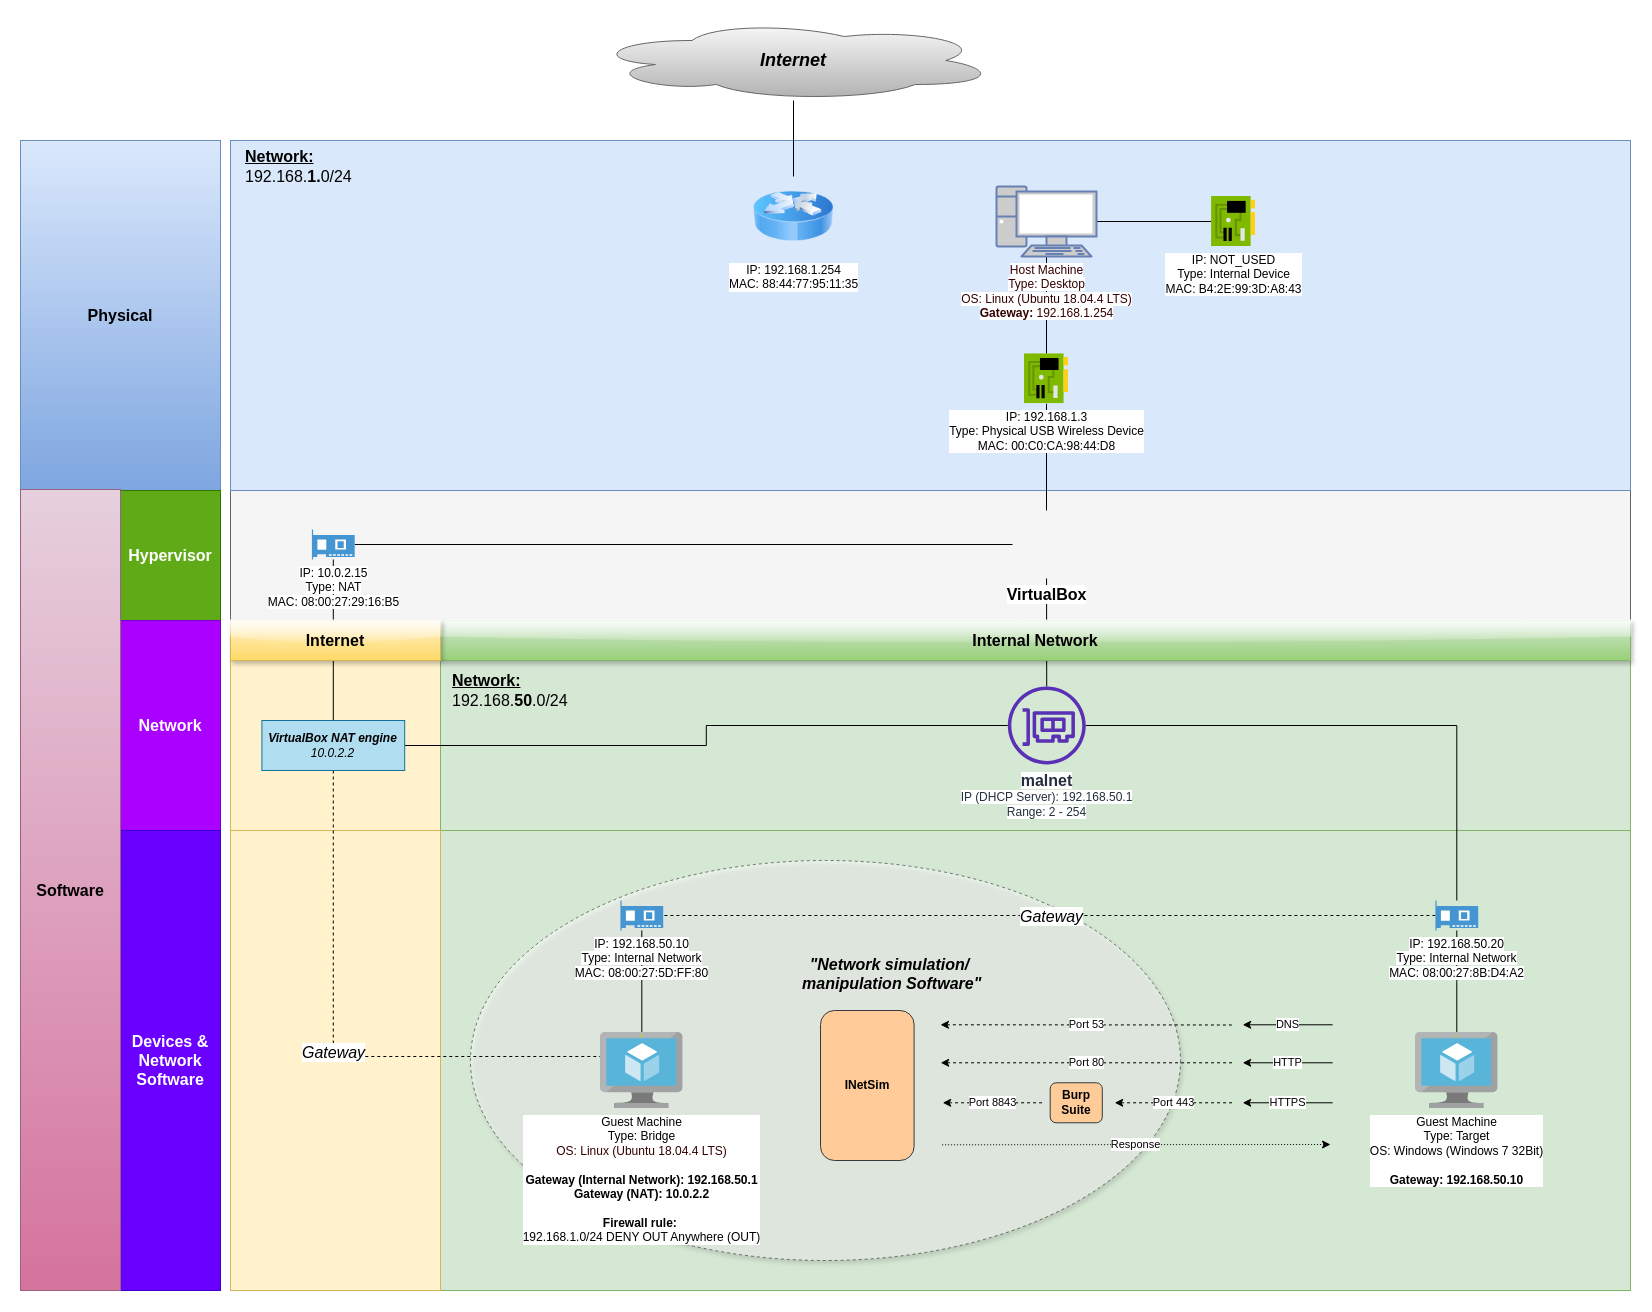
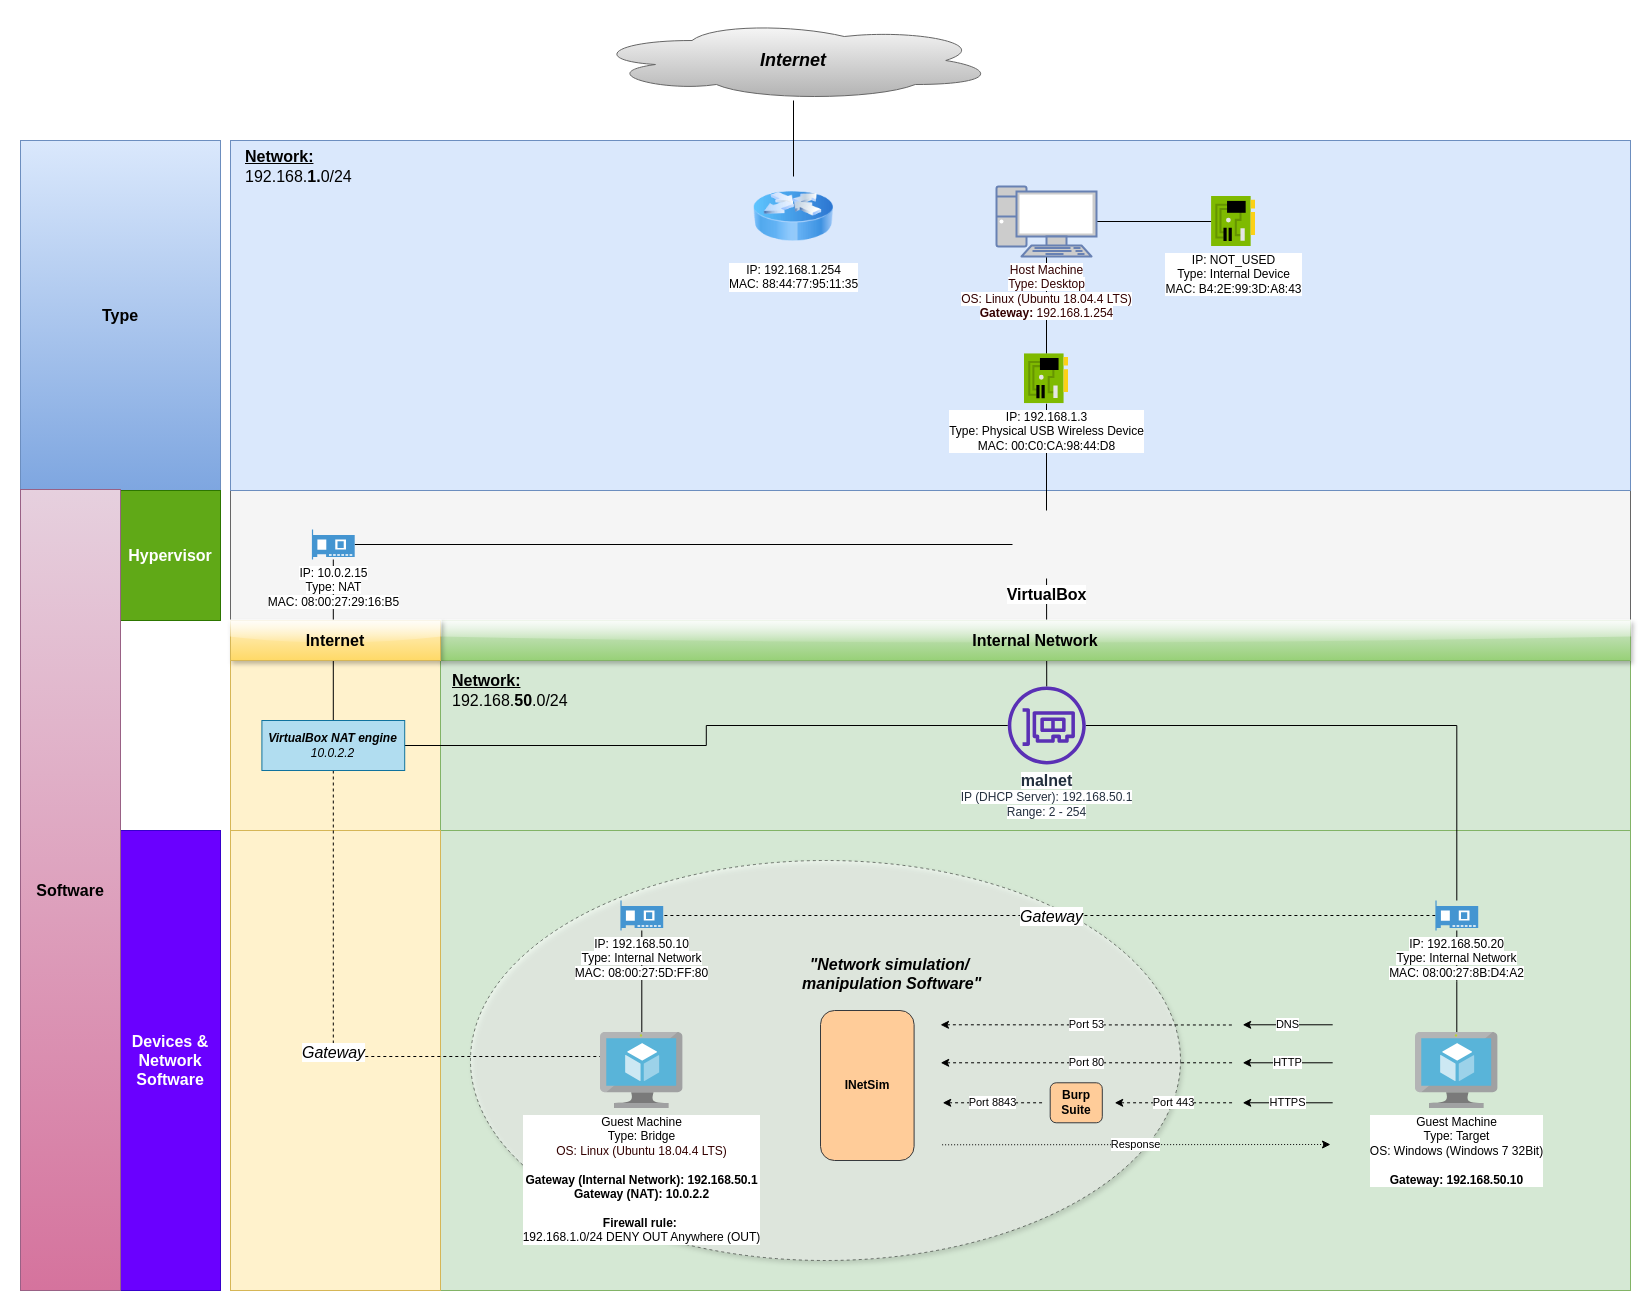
node "Physical": label "Physical" -> "Type"
node "Network": removed
